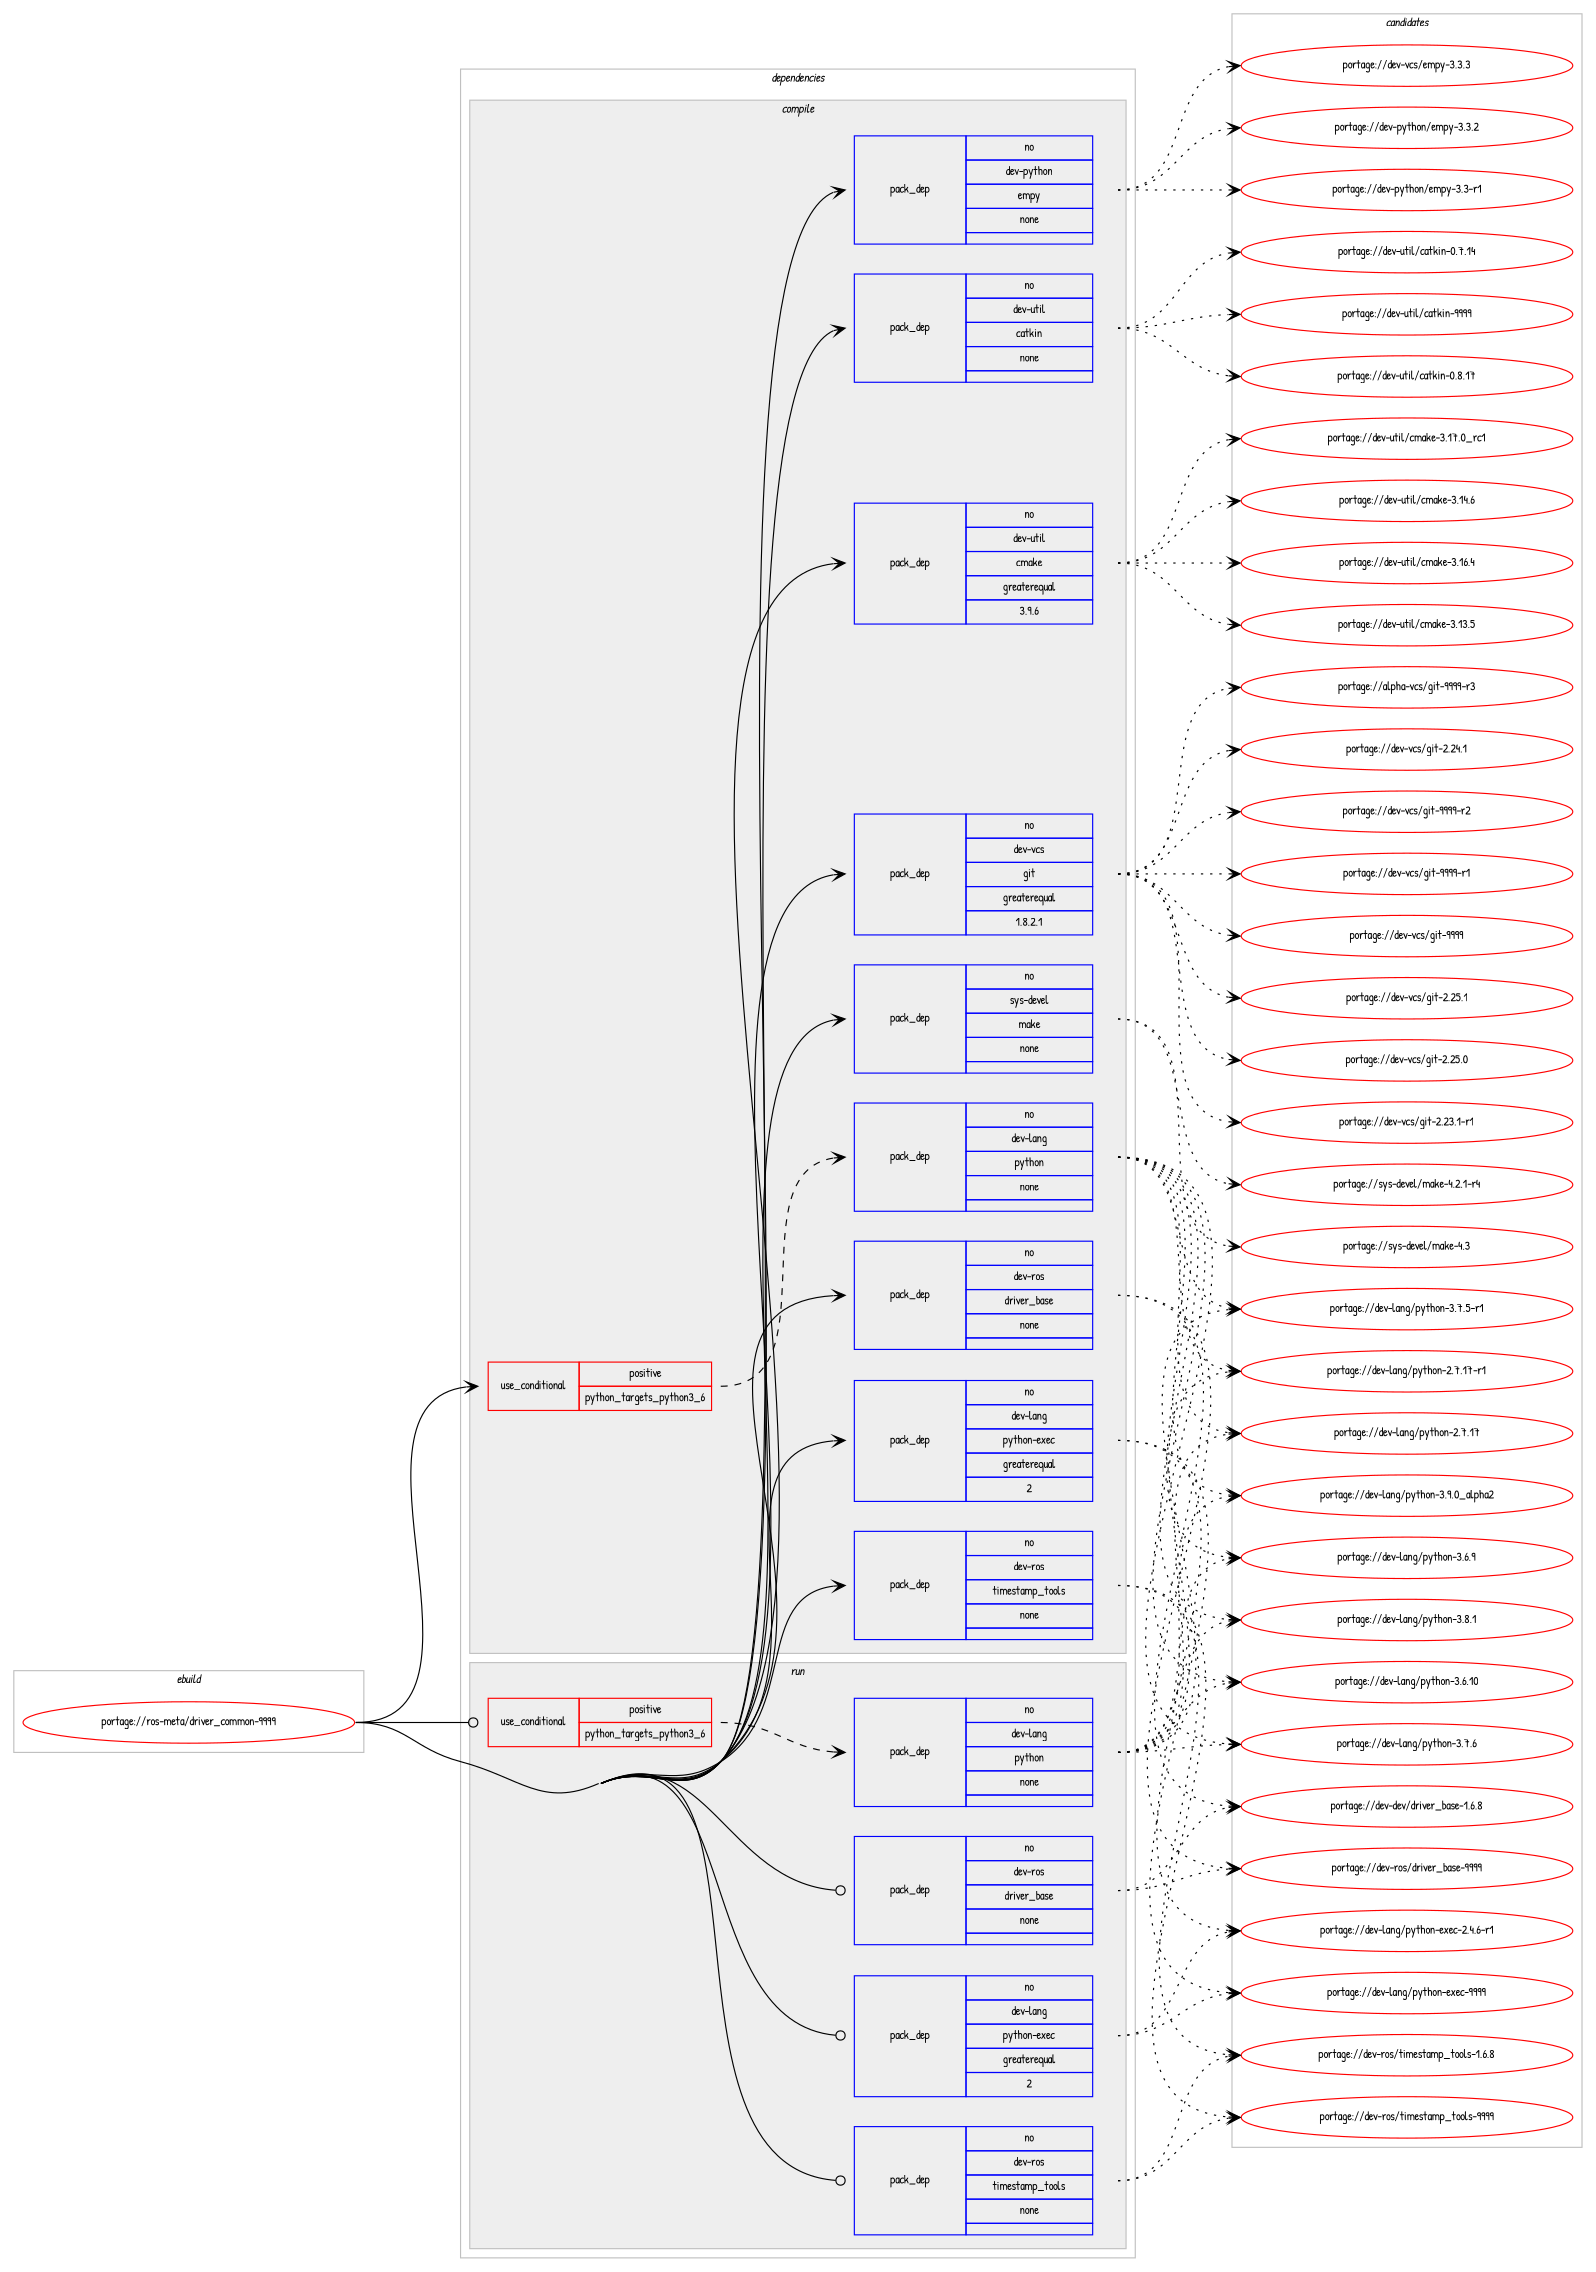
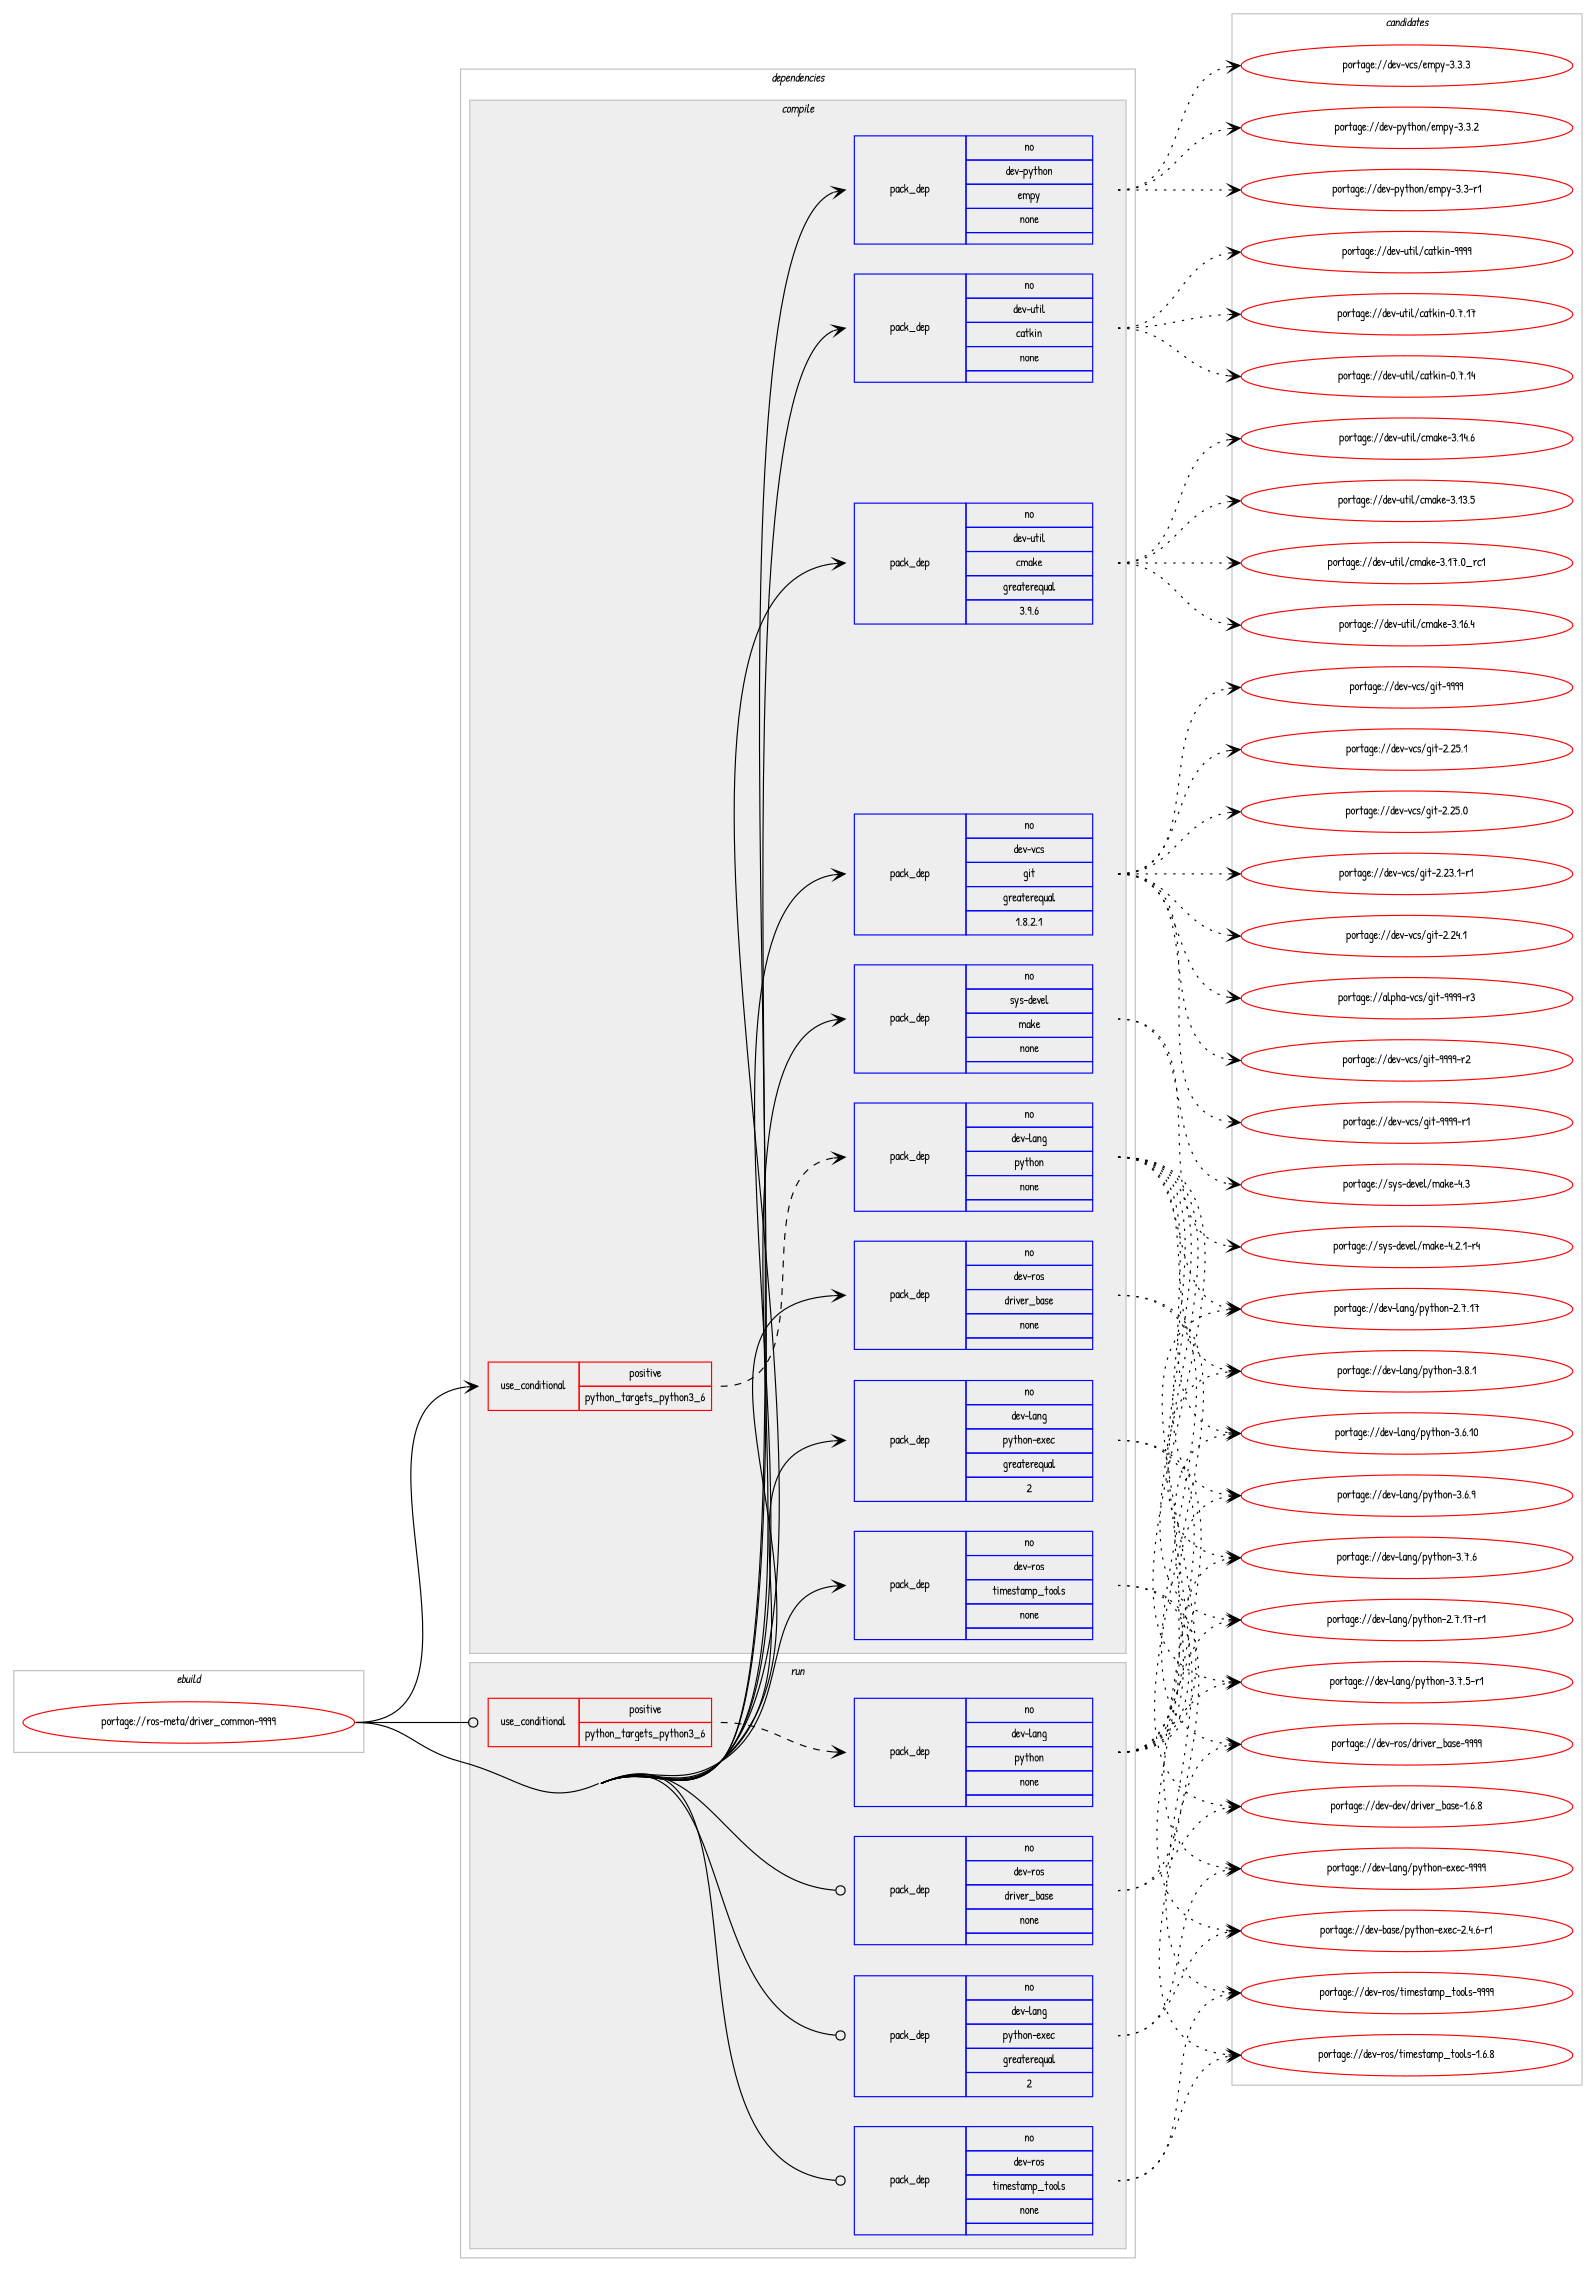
node "portage://dev-util/catkin-0.8.17": label "portage://dev-util/catkin-0.8.17" -> "portage://dev-util/catkin-0.7.17"
node "portage://dev-lang/python-3.9.0_alpha2": removed
node "portage://dev-lang/python-exec-2.4.6-r1": label "portage://dev-lang/python-exec-2.4.6-r1" -> "portage://dev-base/python-exec-2.4.6-r1"
